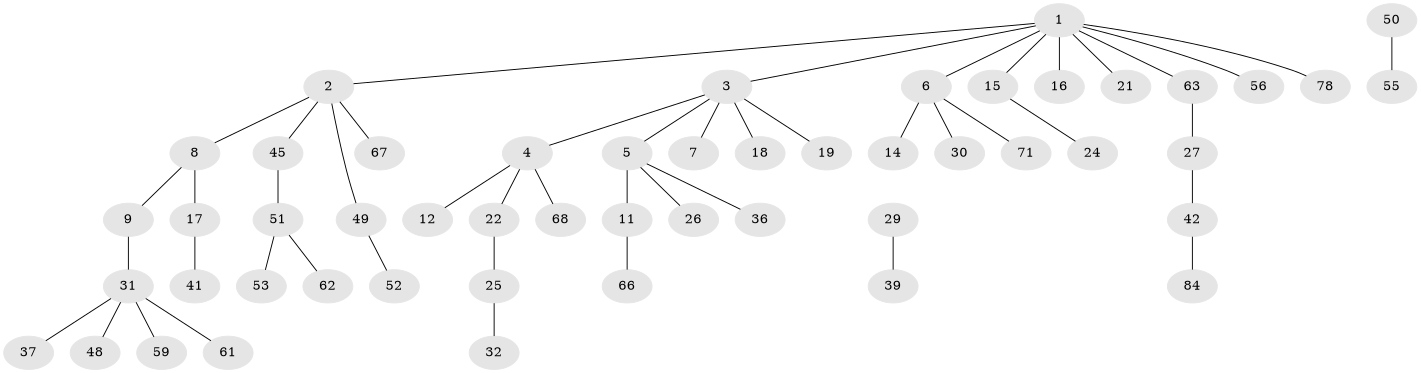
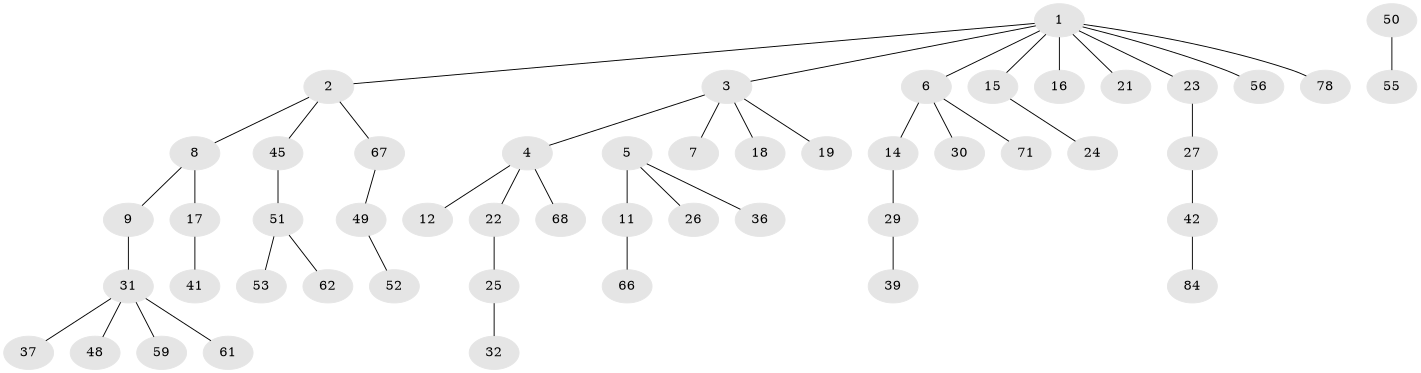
node "63": label "63" -> "23"
edge "3" -- "5": removed
edge "2" -- "49": now "67" -- "49"
edge "14" -- "29": added
